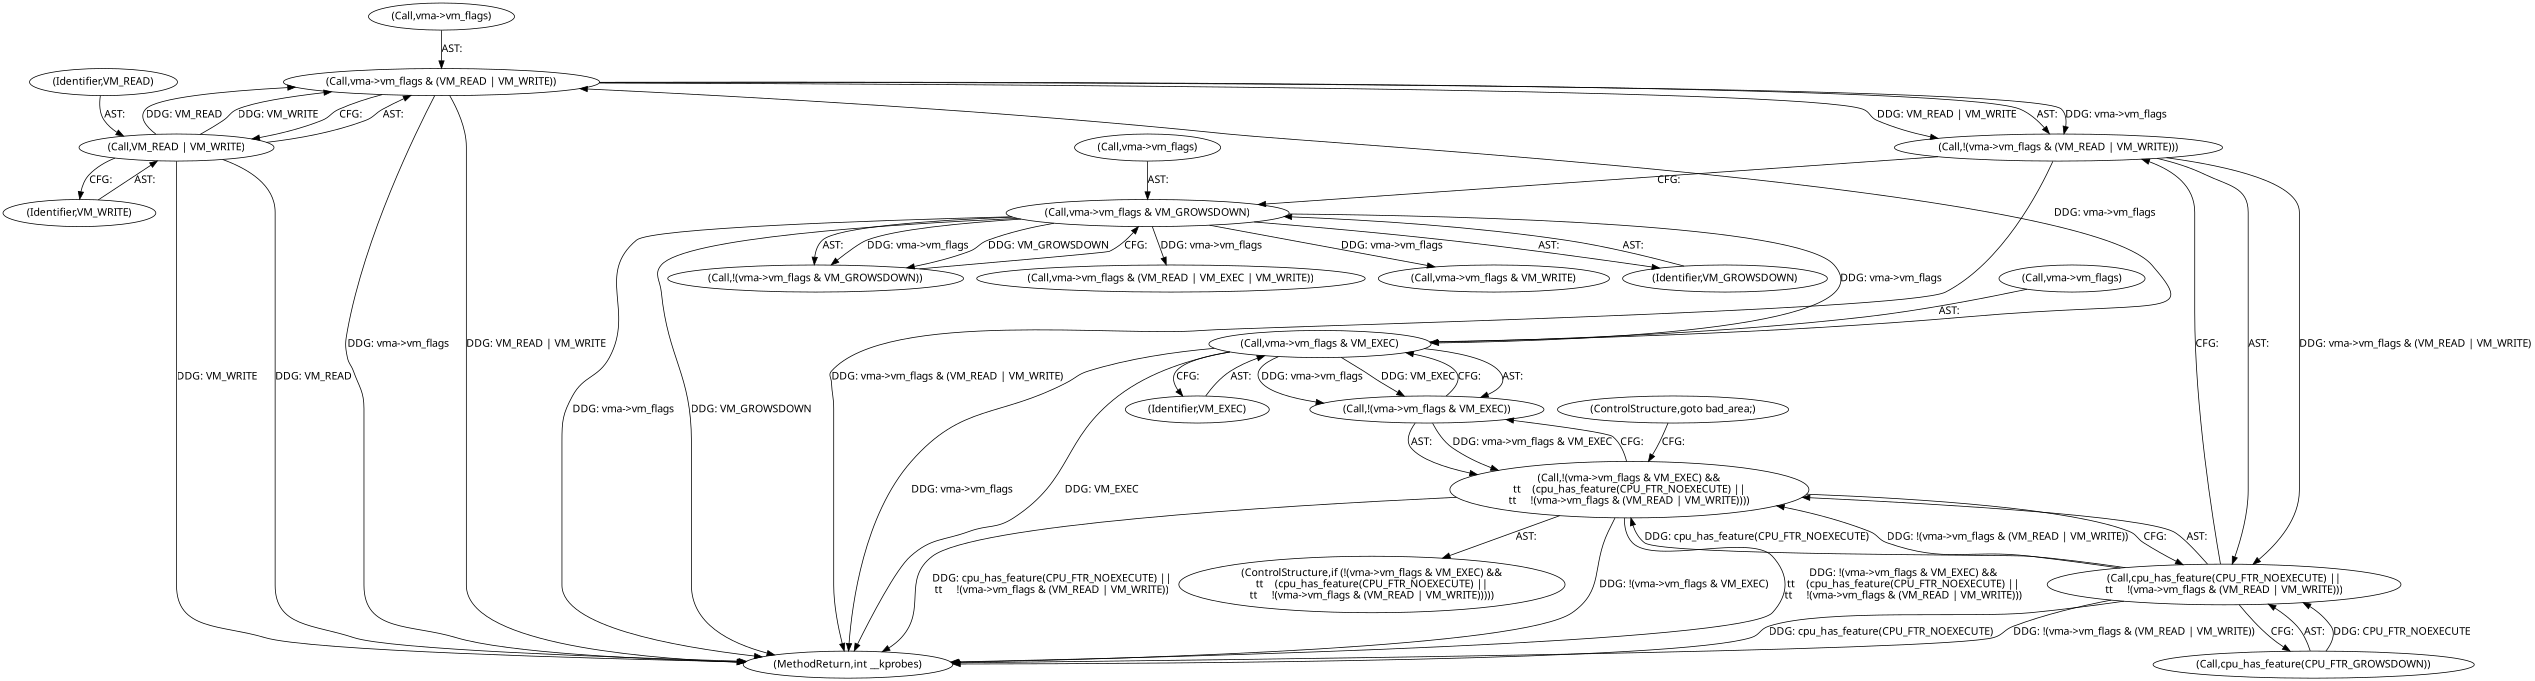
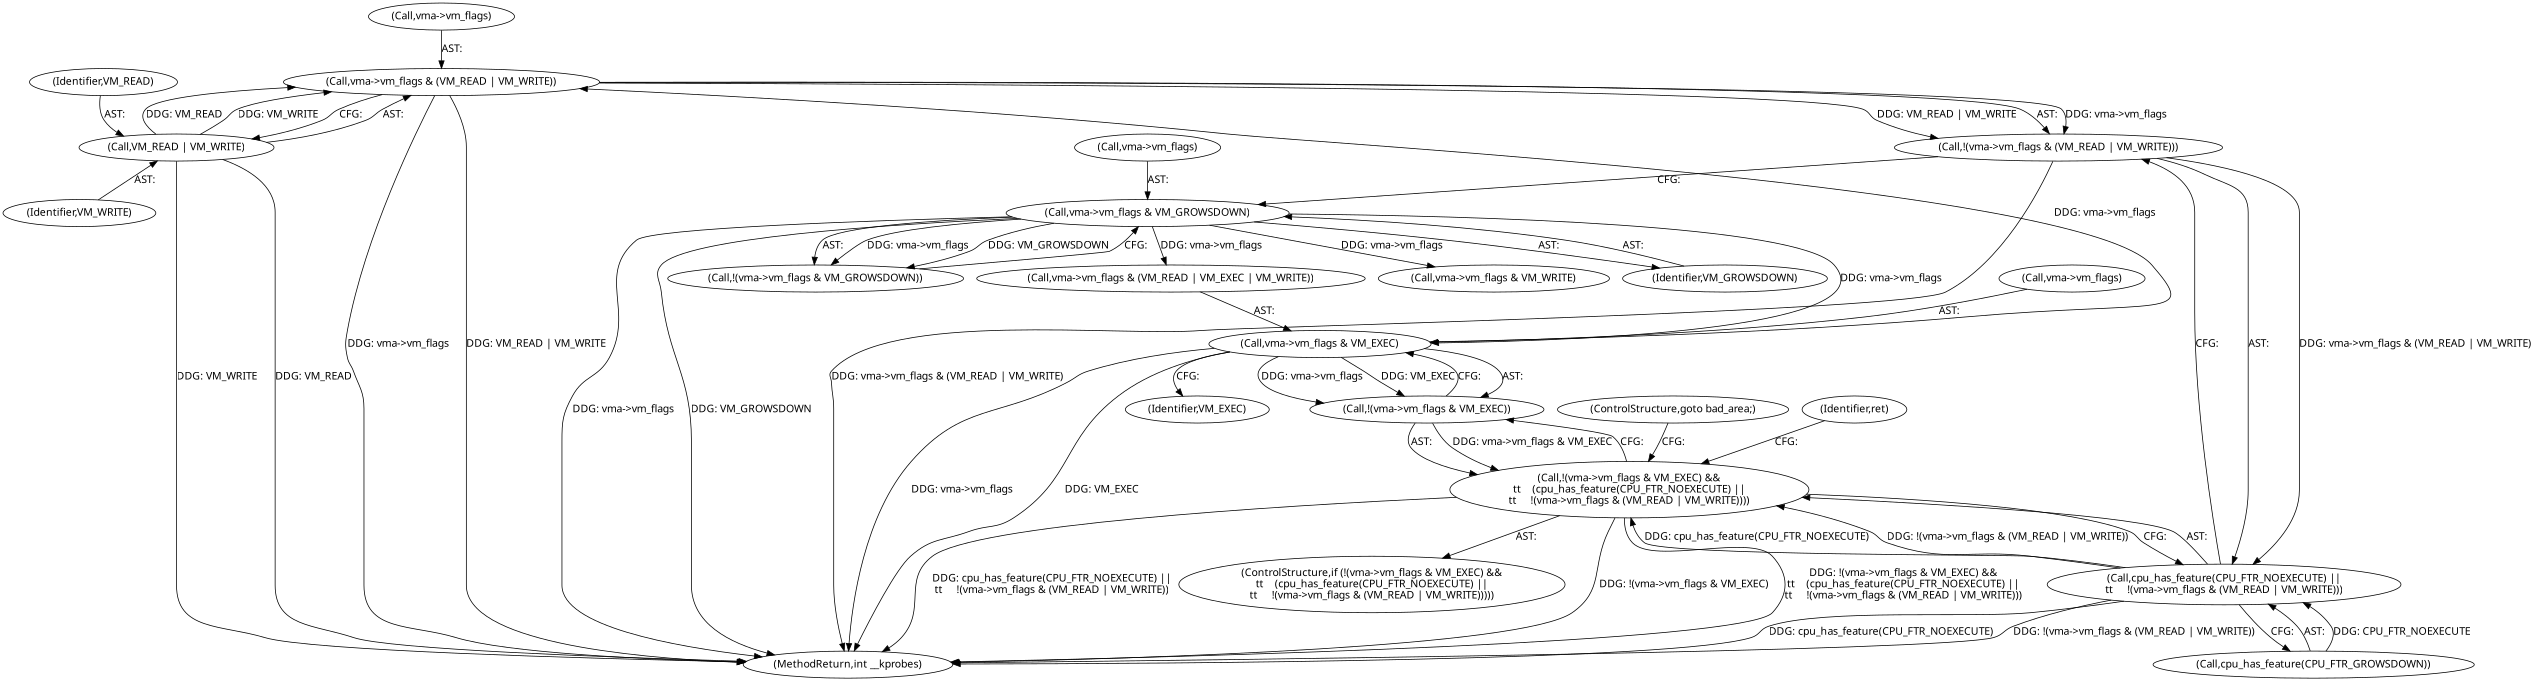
edge "(Call,VM_READ | VM_WRITE)" -> "(Identifier,VM_WRITE)": removed, label "CFG:"
edge "(Identifier,VM_EXEC)" -> "(Call,vma->vm_flags & VM_EXEC)": now "(Call,vma->vm_flags & (VM_READ | VM_EXEC | VM_WRITE))" -> "(Call,vma->vm_flags & VM_EXEC)"
node "(Identifier,ret)": added
